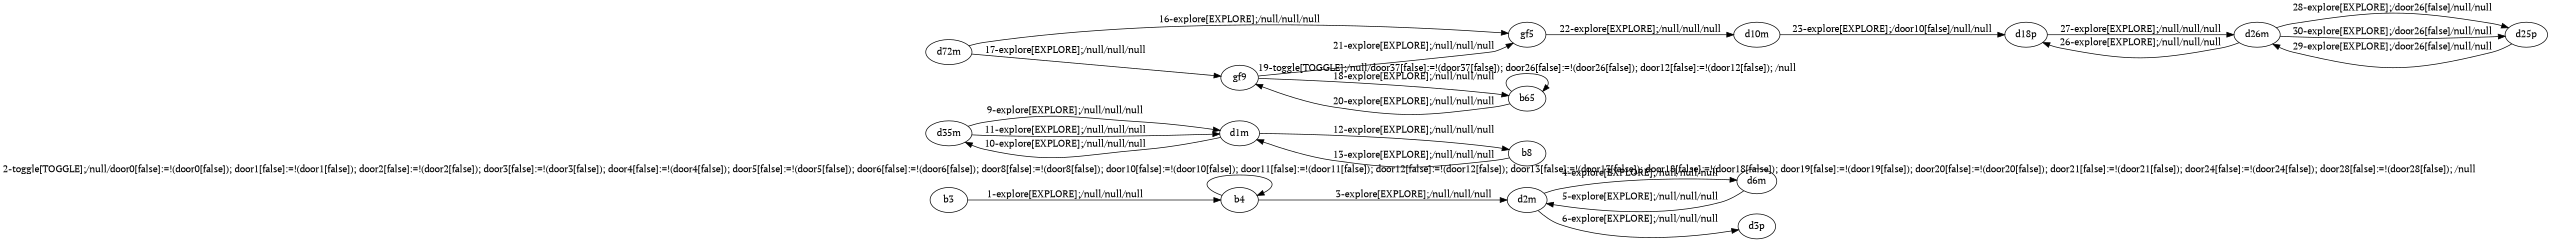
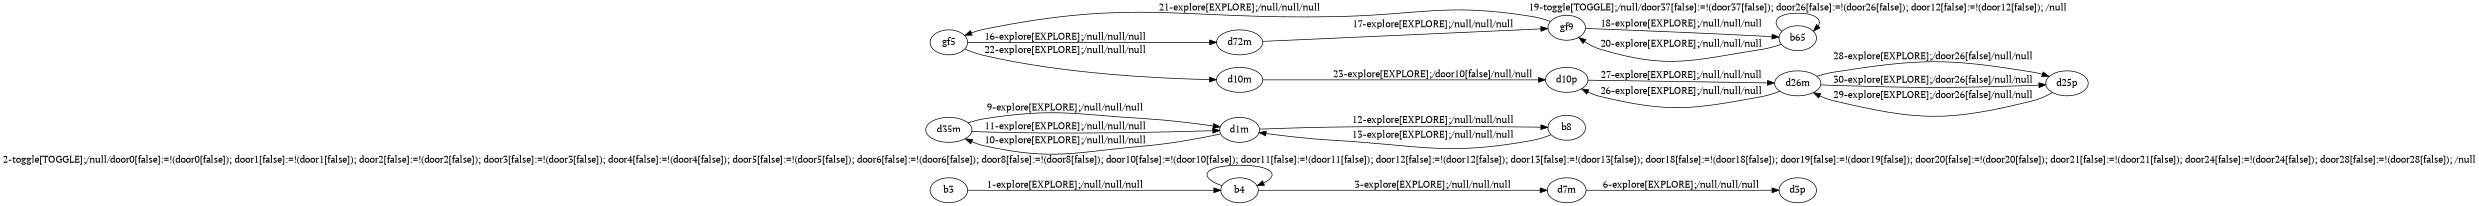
edge "d72m" -> "gf5": reversed
node "d18p": label "d18p" -> "d10p"
node "d6m": removed
node "d2m": label "d2m" -> "d7m"
